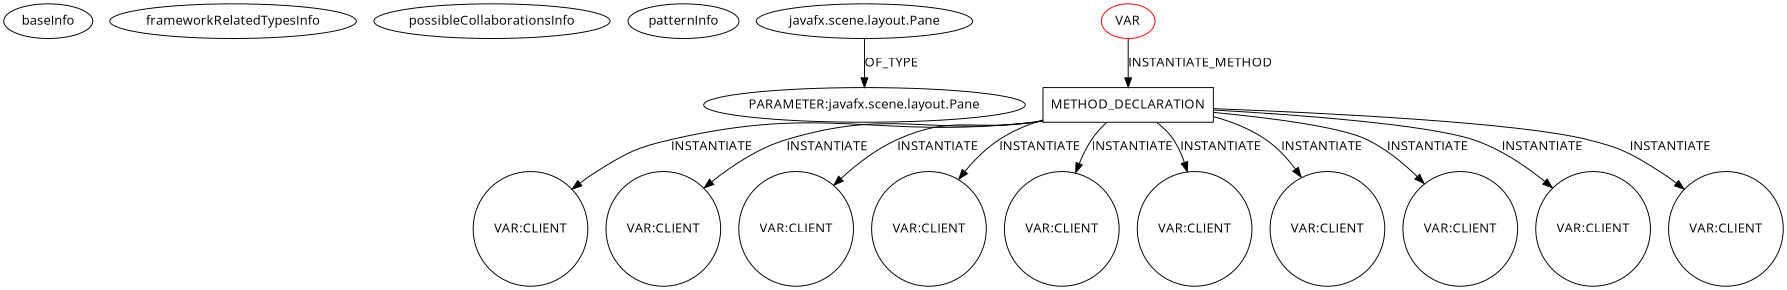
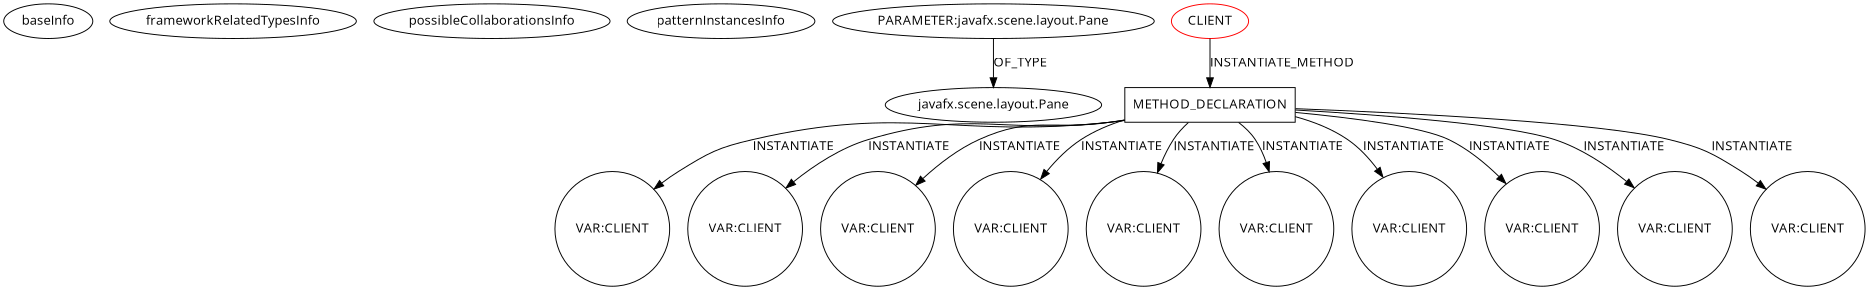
node "patternInfo": removed
node "patternInstancesInfo": added
node "VAR": label "VAR" -> "CLIENT"
edge "javafx.scene.layout.Pane" -> "PARAMETER:javafx.scene.layout.Pane": reversed
